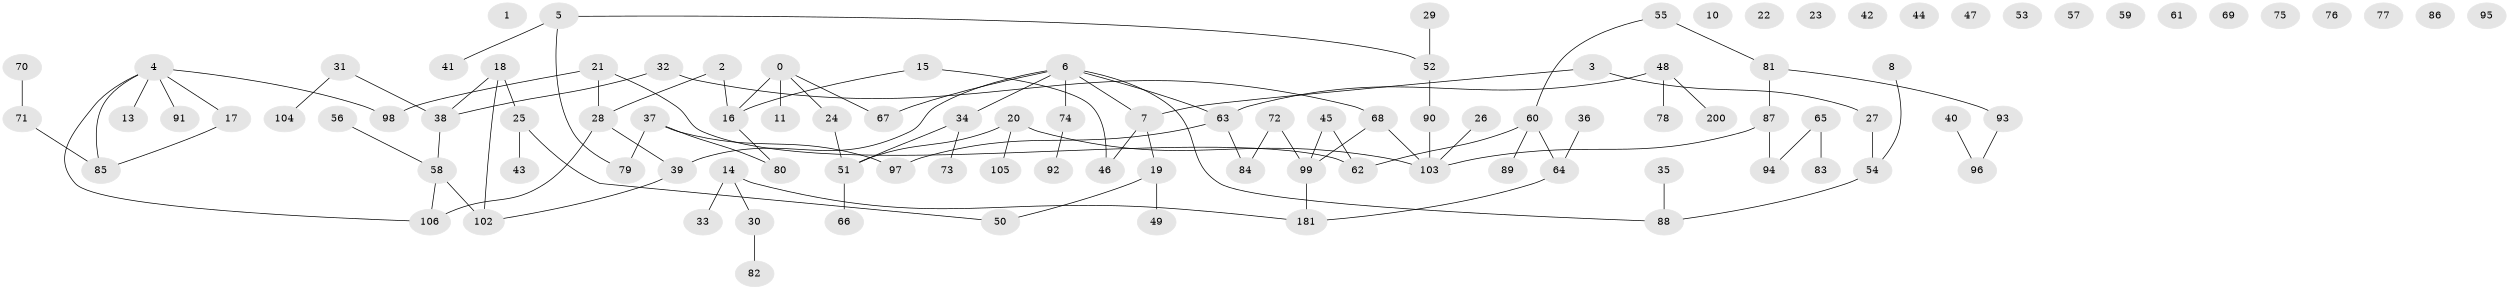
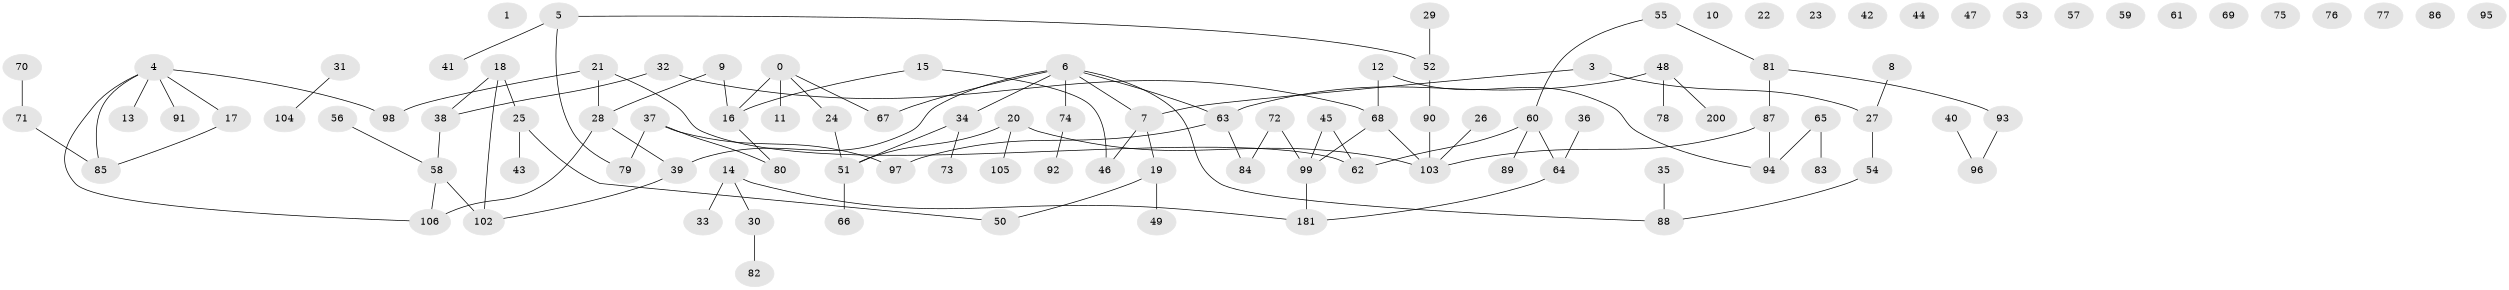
node "2": label "2" -> "9"
node "12": added
edge "31" -- "38": removed
edge "8" -- "54": now "8" -- "27"
